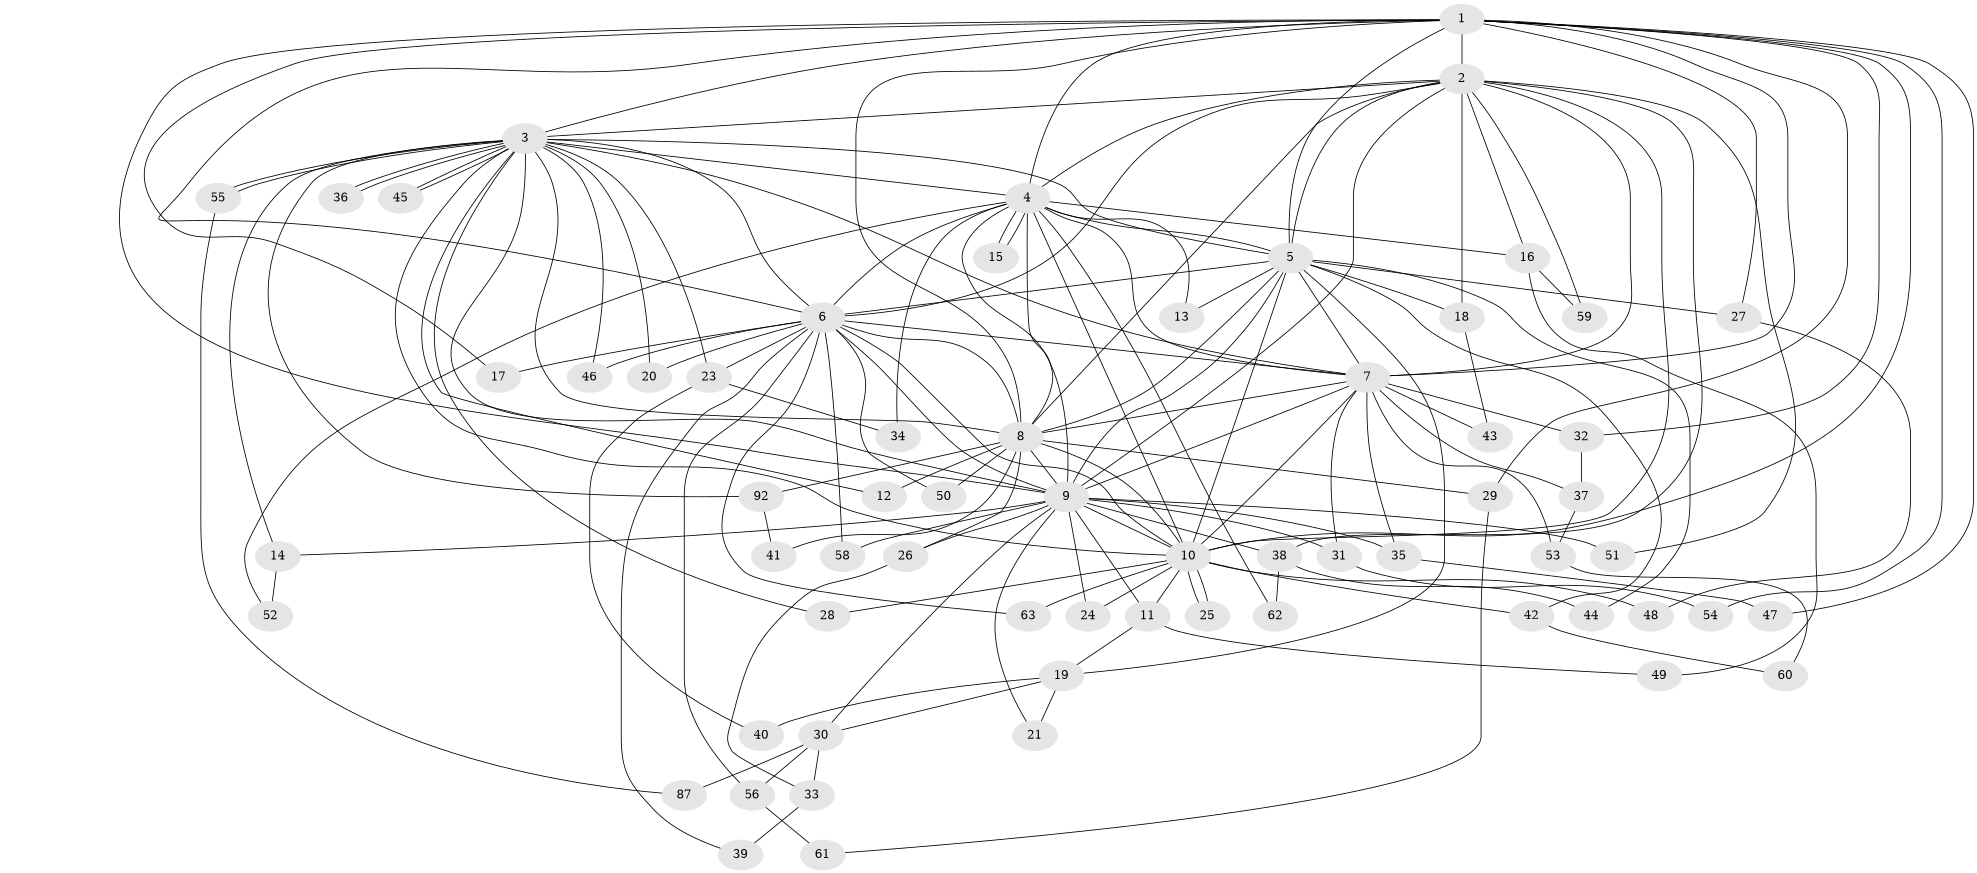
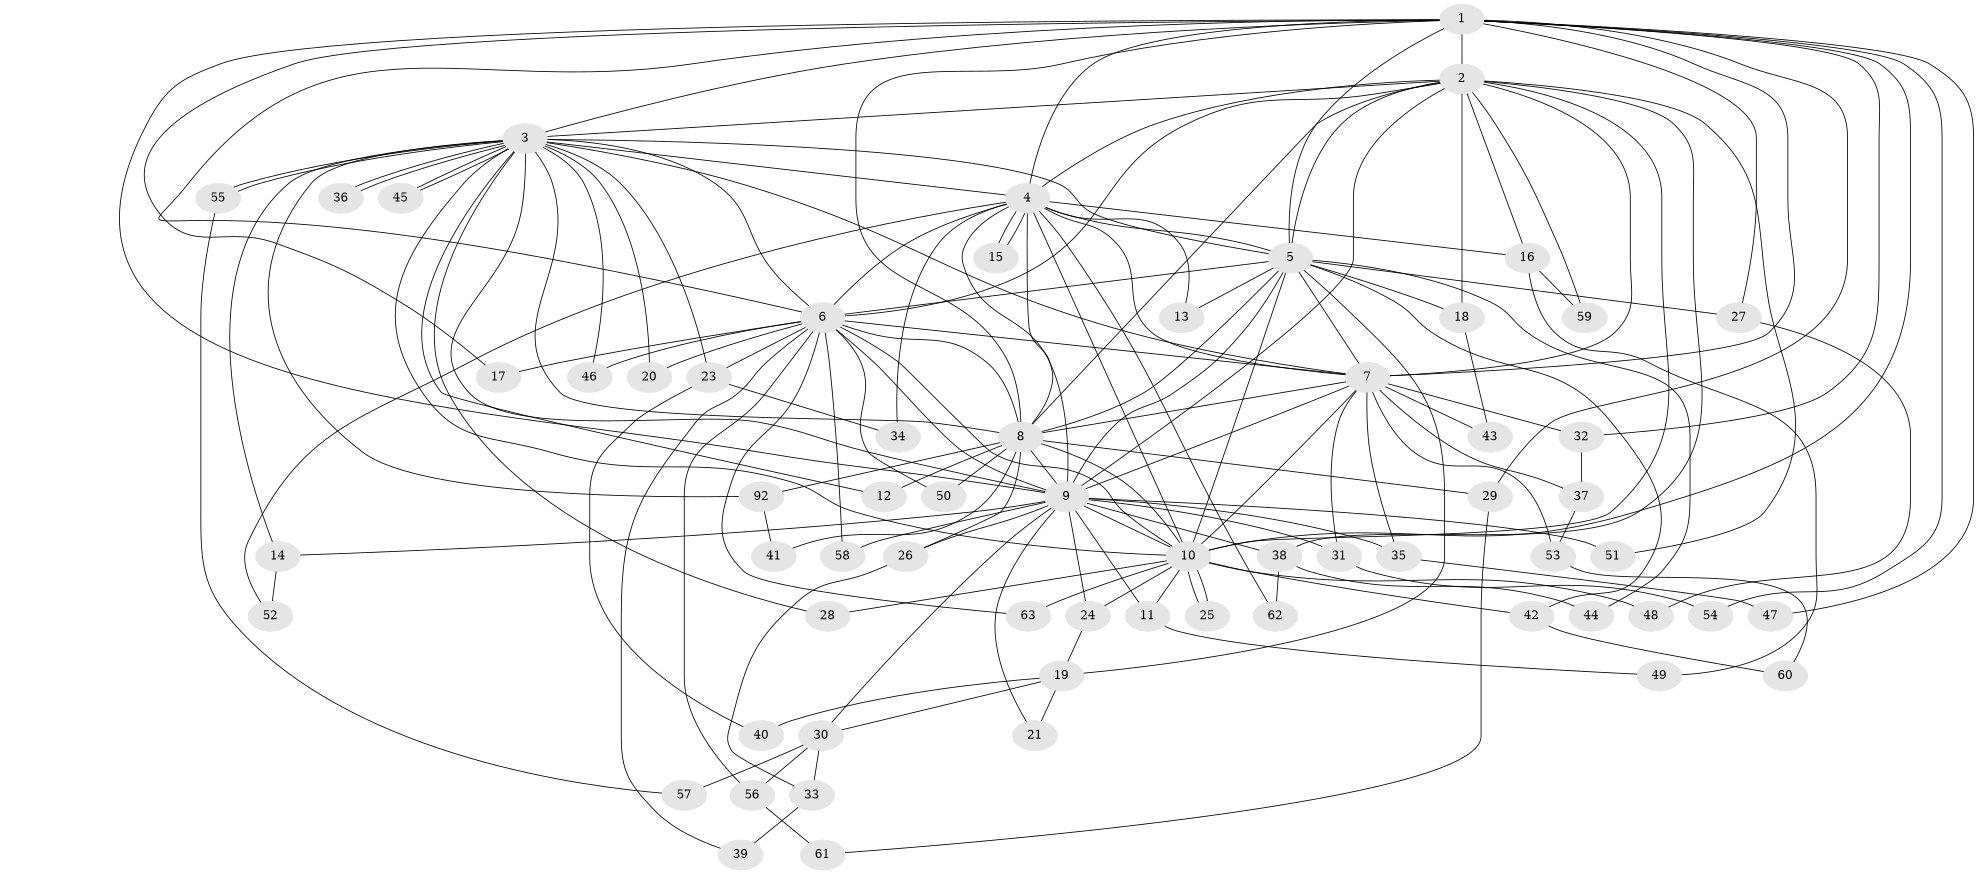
edge "11" -- "19": now "24" -- "19"
node "87": label "87" -> "57"
